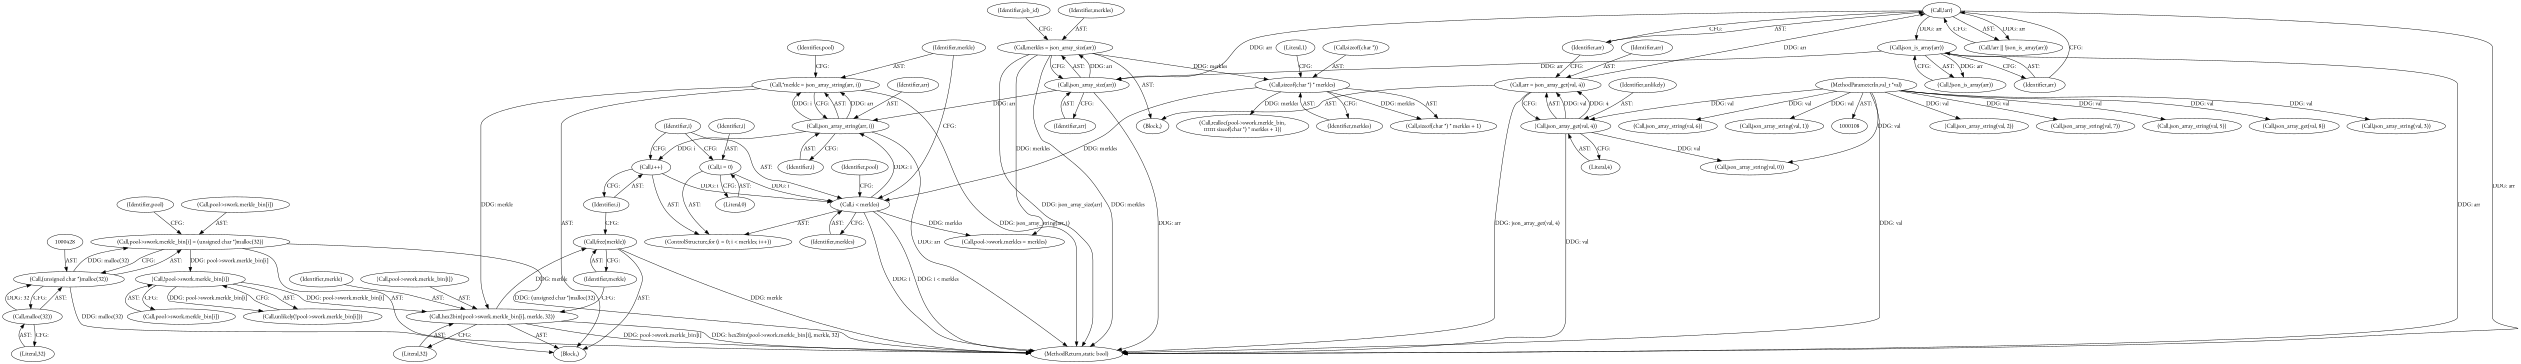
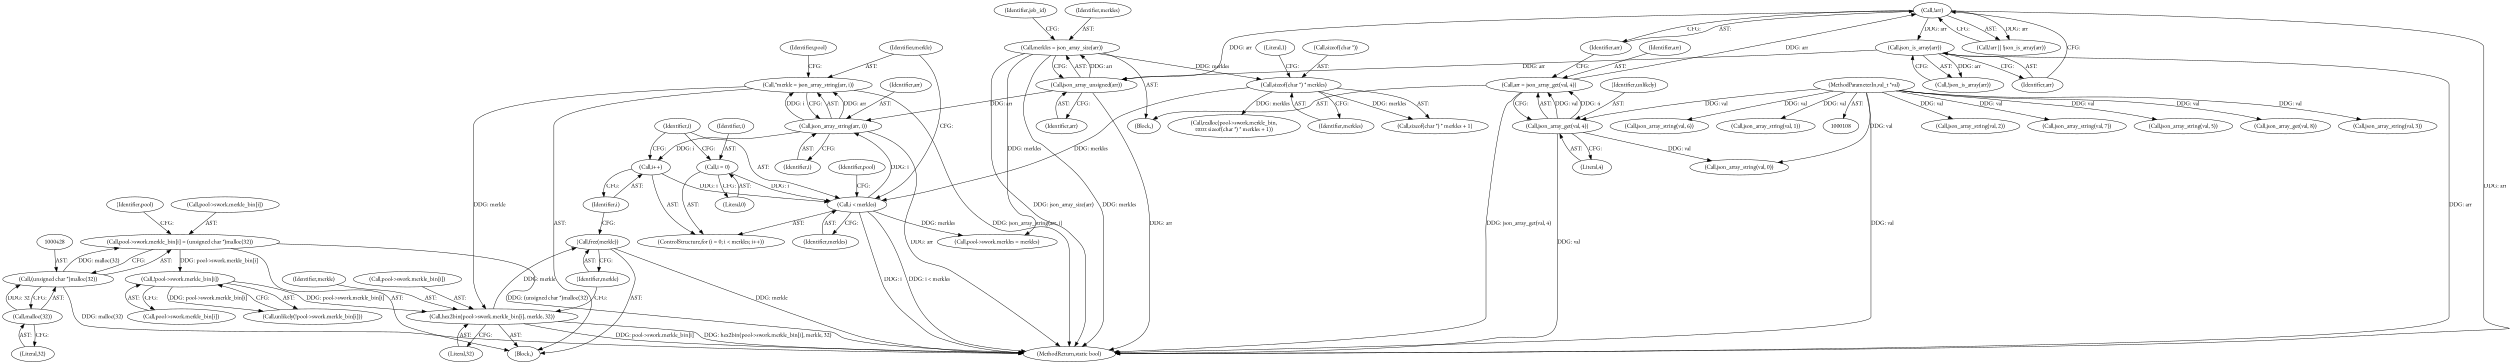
node "(Call,json_array_size(arr))": label "(Call,json_array_size(arr))" -> "(Call,json_array_unsigned(arr))"
